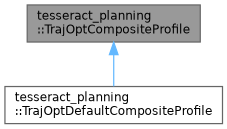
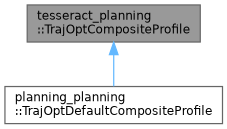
node "tesseract_planning ::TrajOptDefaultCompositeProfile": label "tesseract_planning ::TrajOptDefaultCompositeProfile" -> "planning_planning ::TrajOptDefaultCompositeProfile"
